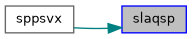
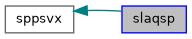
edge "sppsvx" -> "slaqsp": reversed
